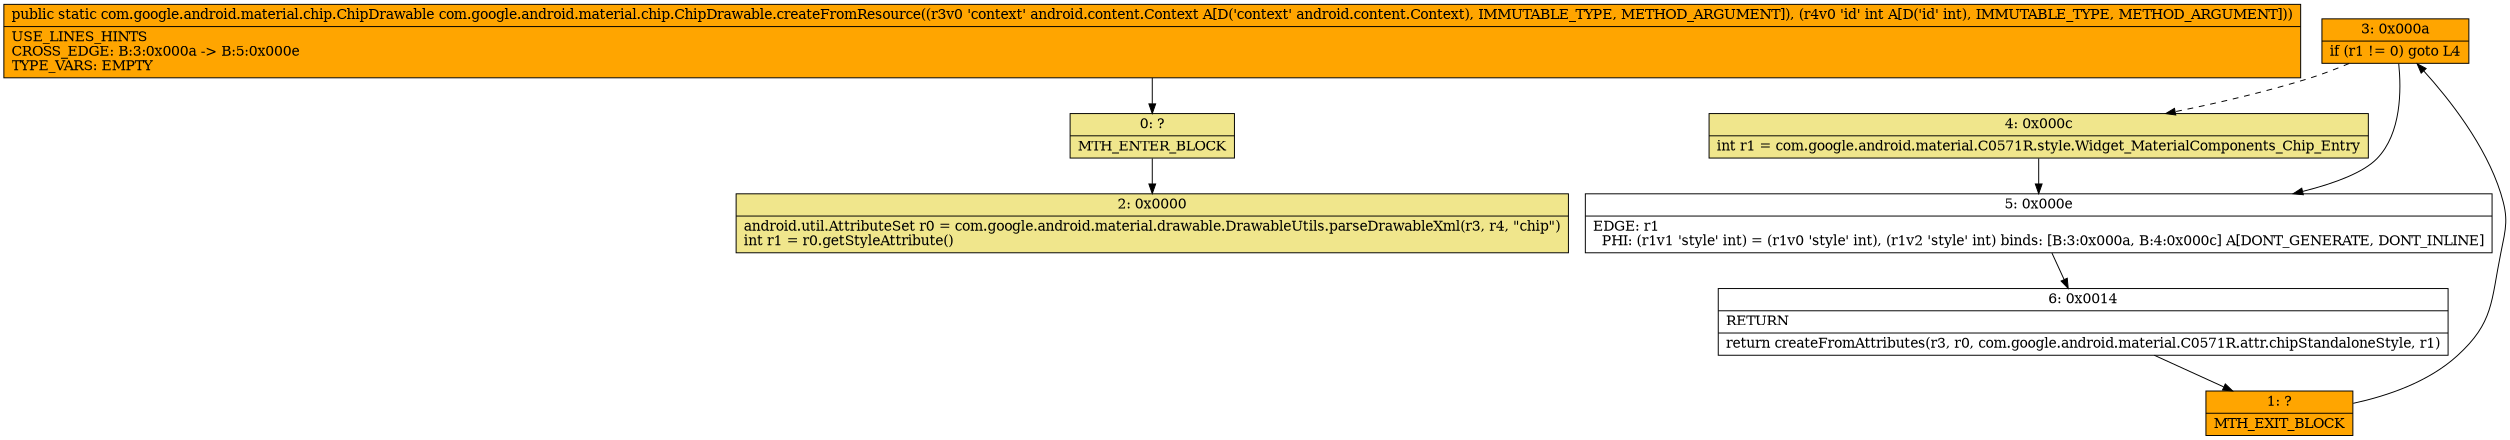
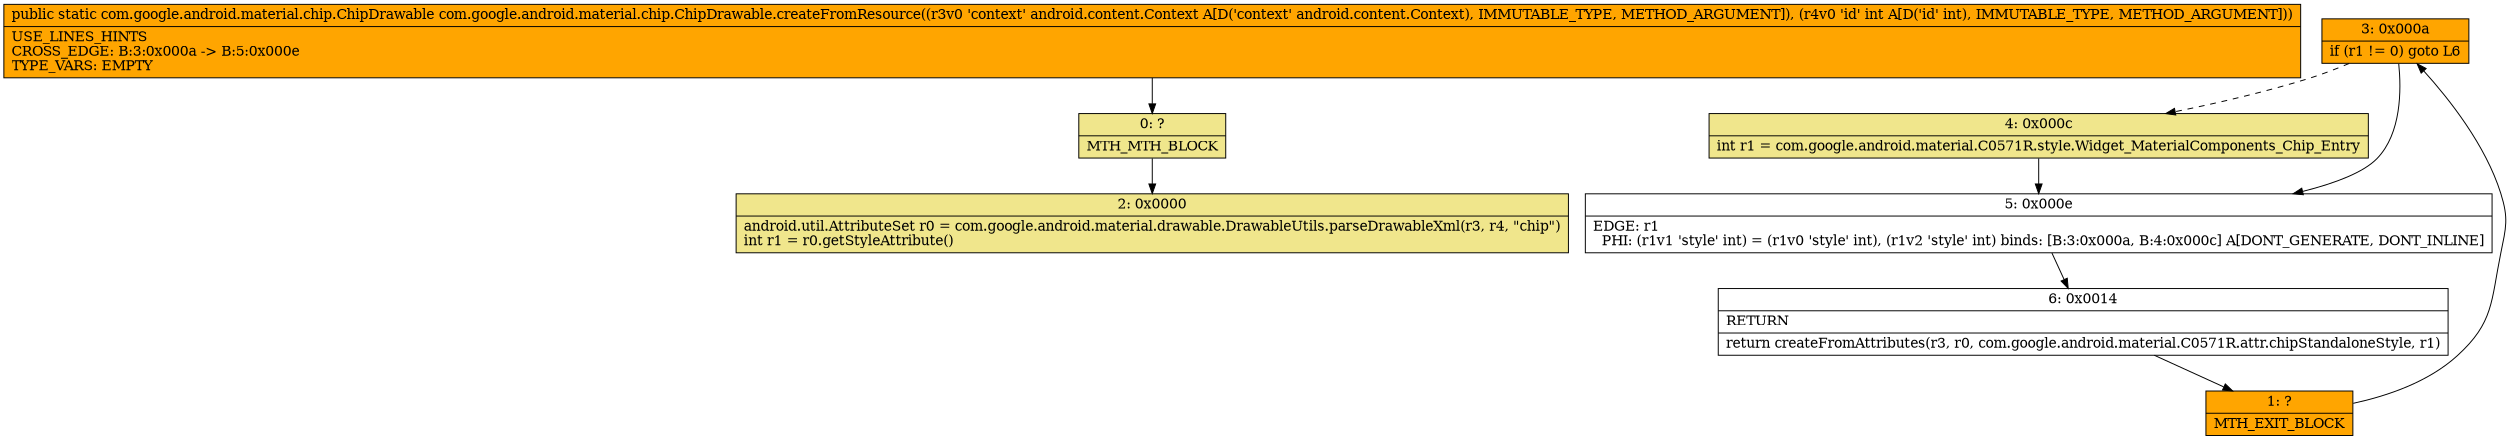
node "3: 0x000a": text "if (r1 != 0) goto L4" -> "if (r1 != 0) goto L6"
node "0: ?": text "MTH_ENTER_BLOCK" -> "MTH_MTH_BLOCK"
